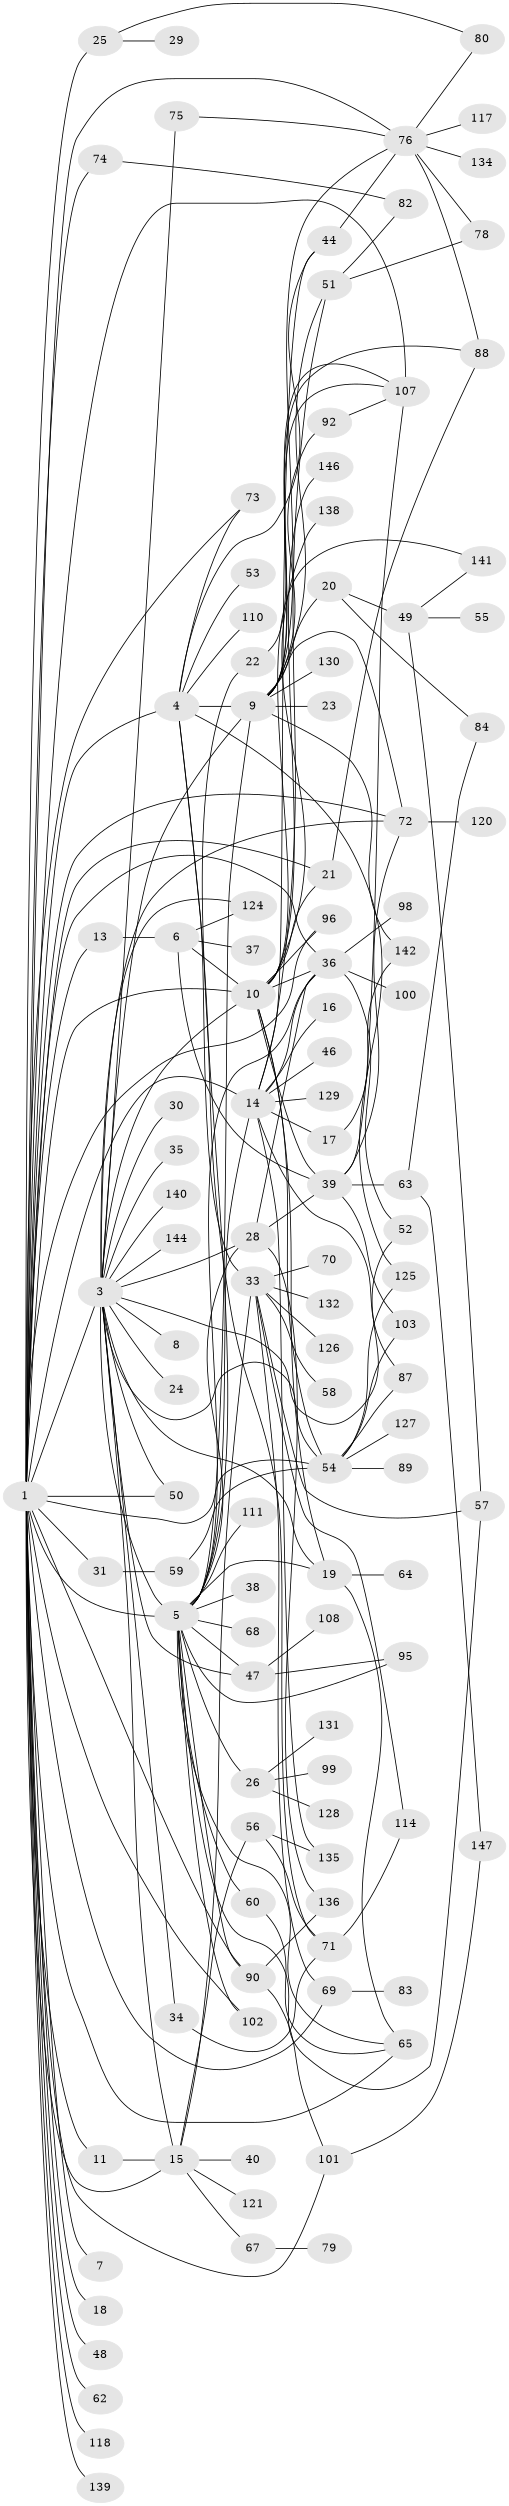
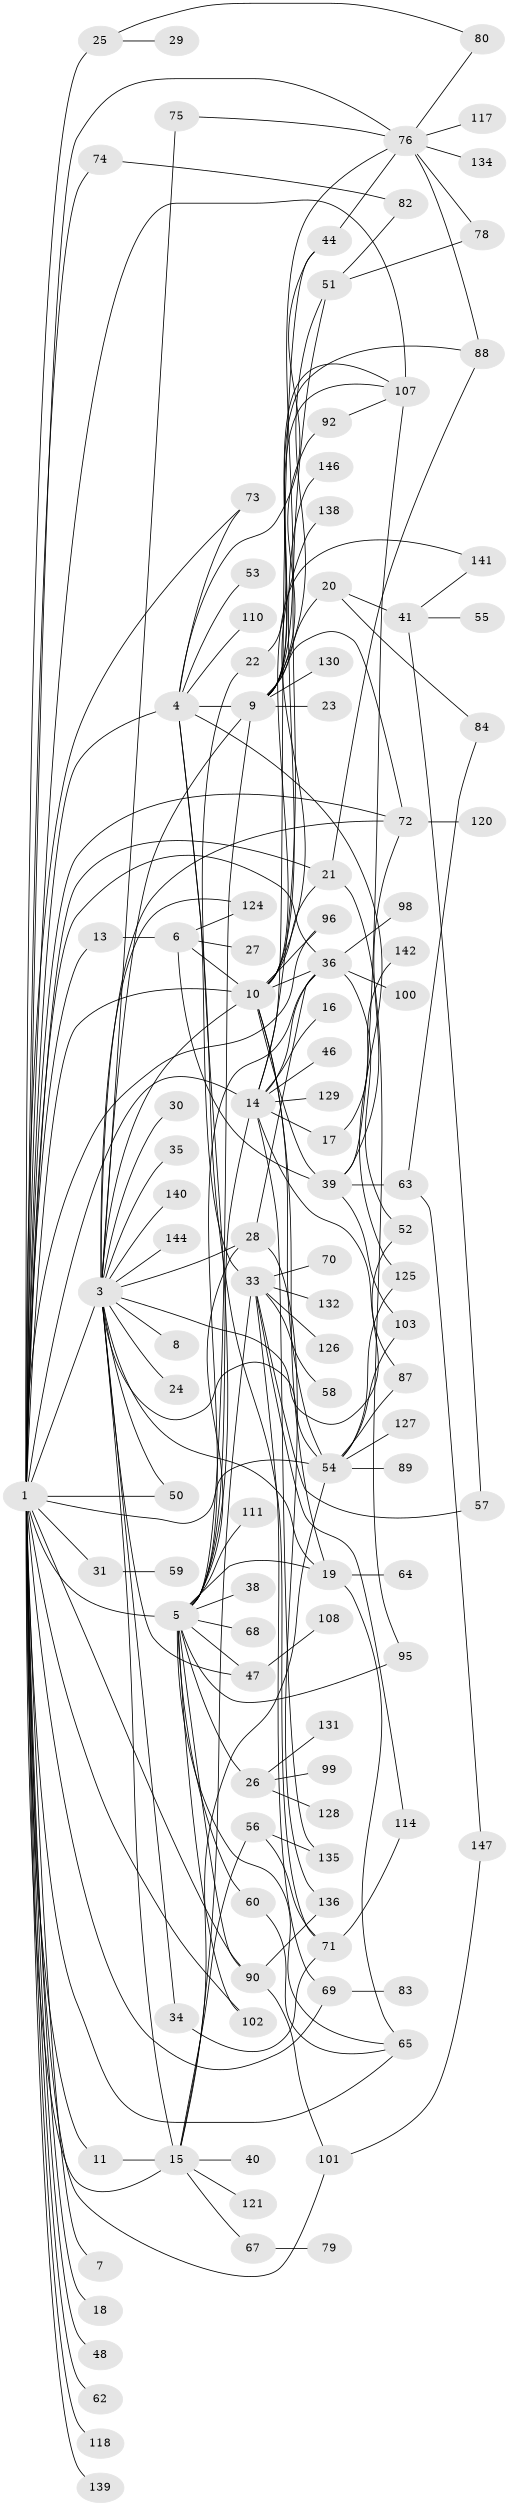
node "49": label "49" -> "41"
edge "9" -- "142": removed
node "37": label "37" -> "27"
edge "39" -- "28": removed
edge "3" -- "5": removed
edge "54" -- "59": now "54" -- "15"
edge "95" -- "47": now "95" -- "21"
edge "57" -- "5": removed
